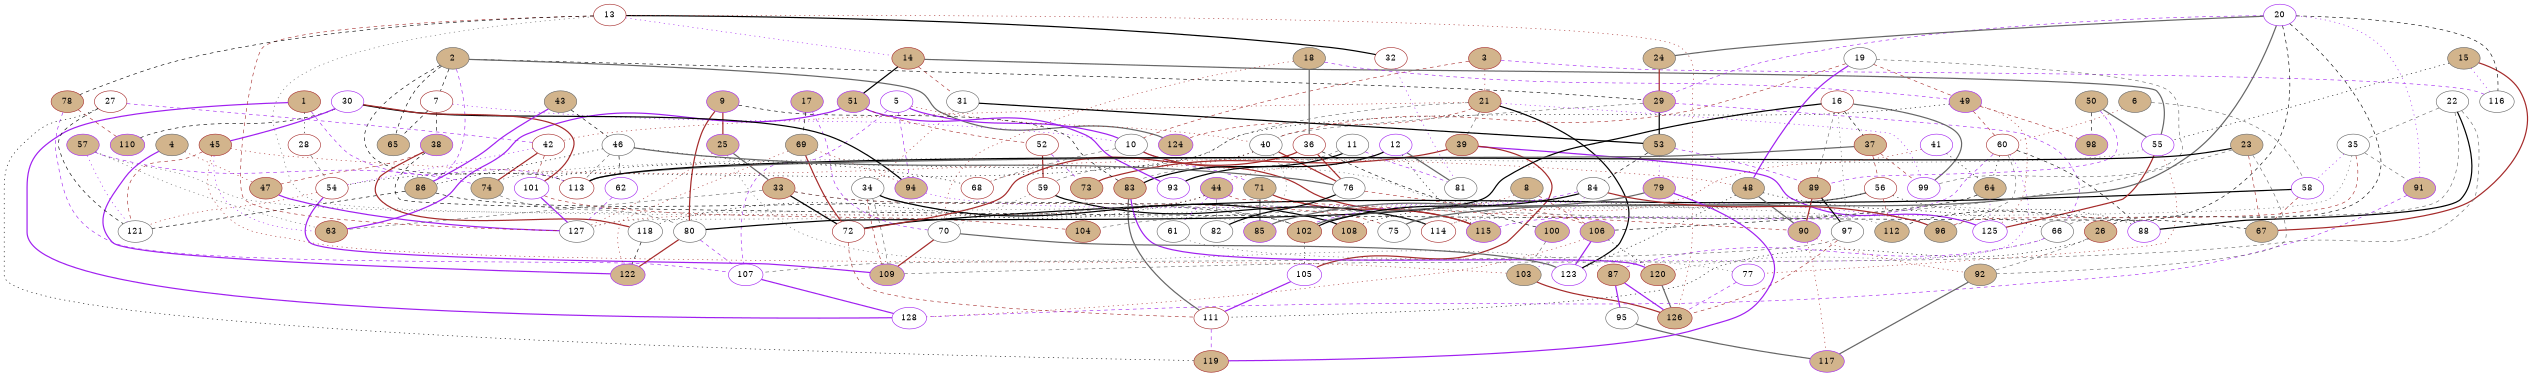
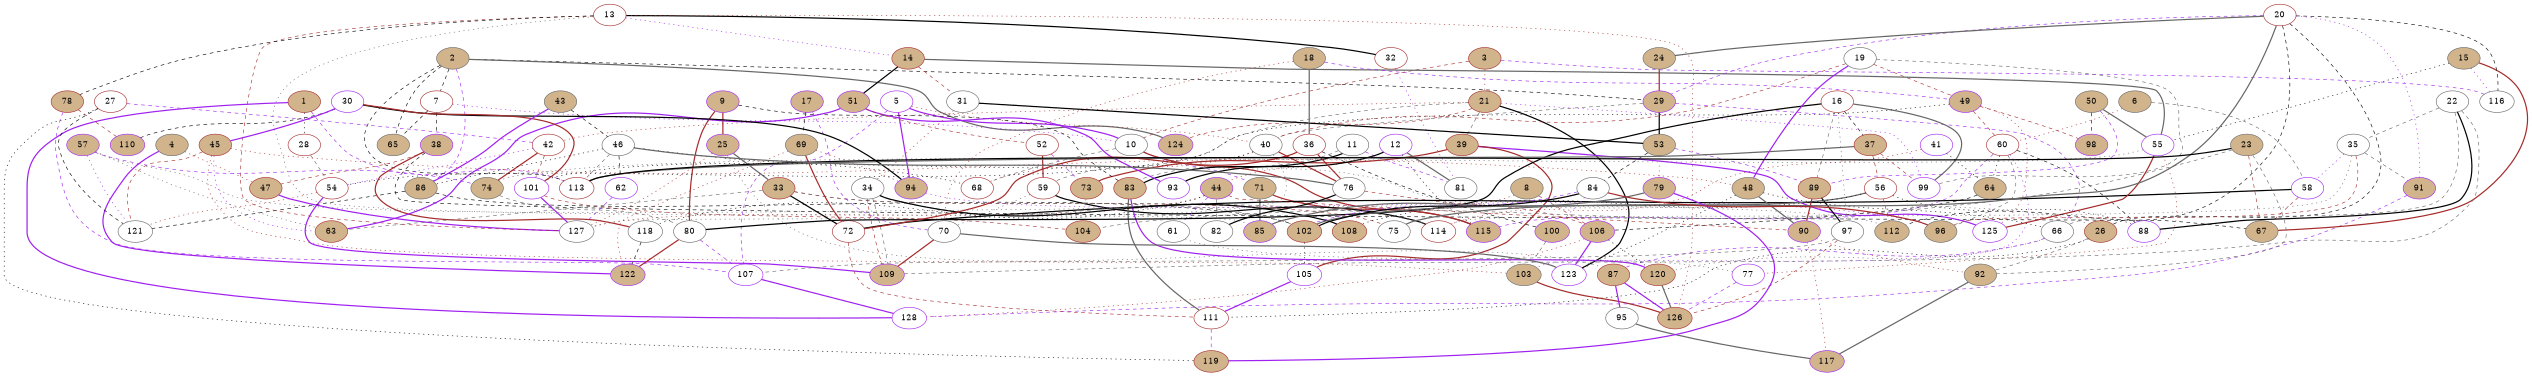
node "20": color purple -> brown
edge "5" -- "94": style dashed -> bold
